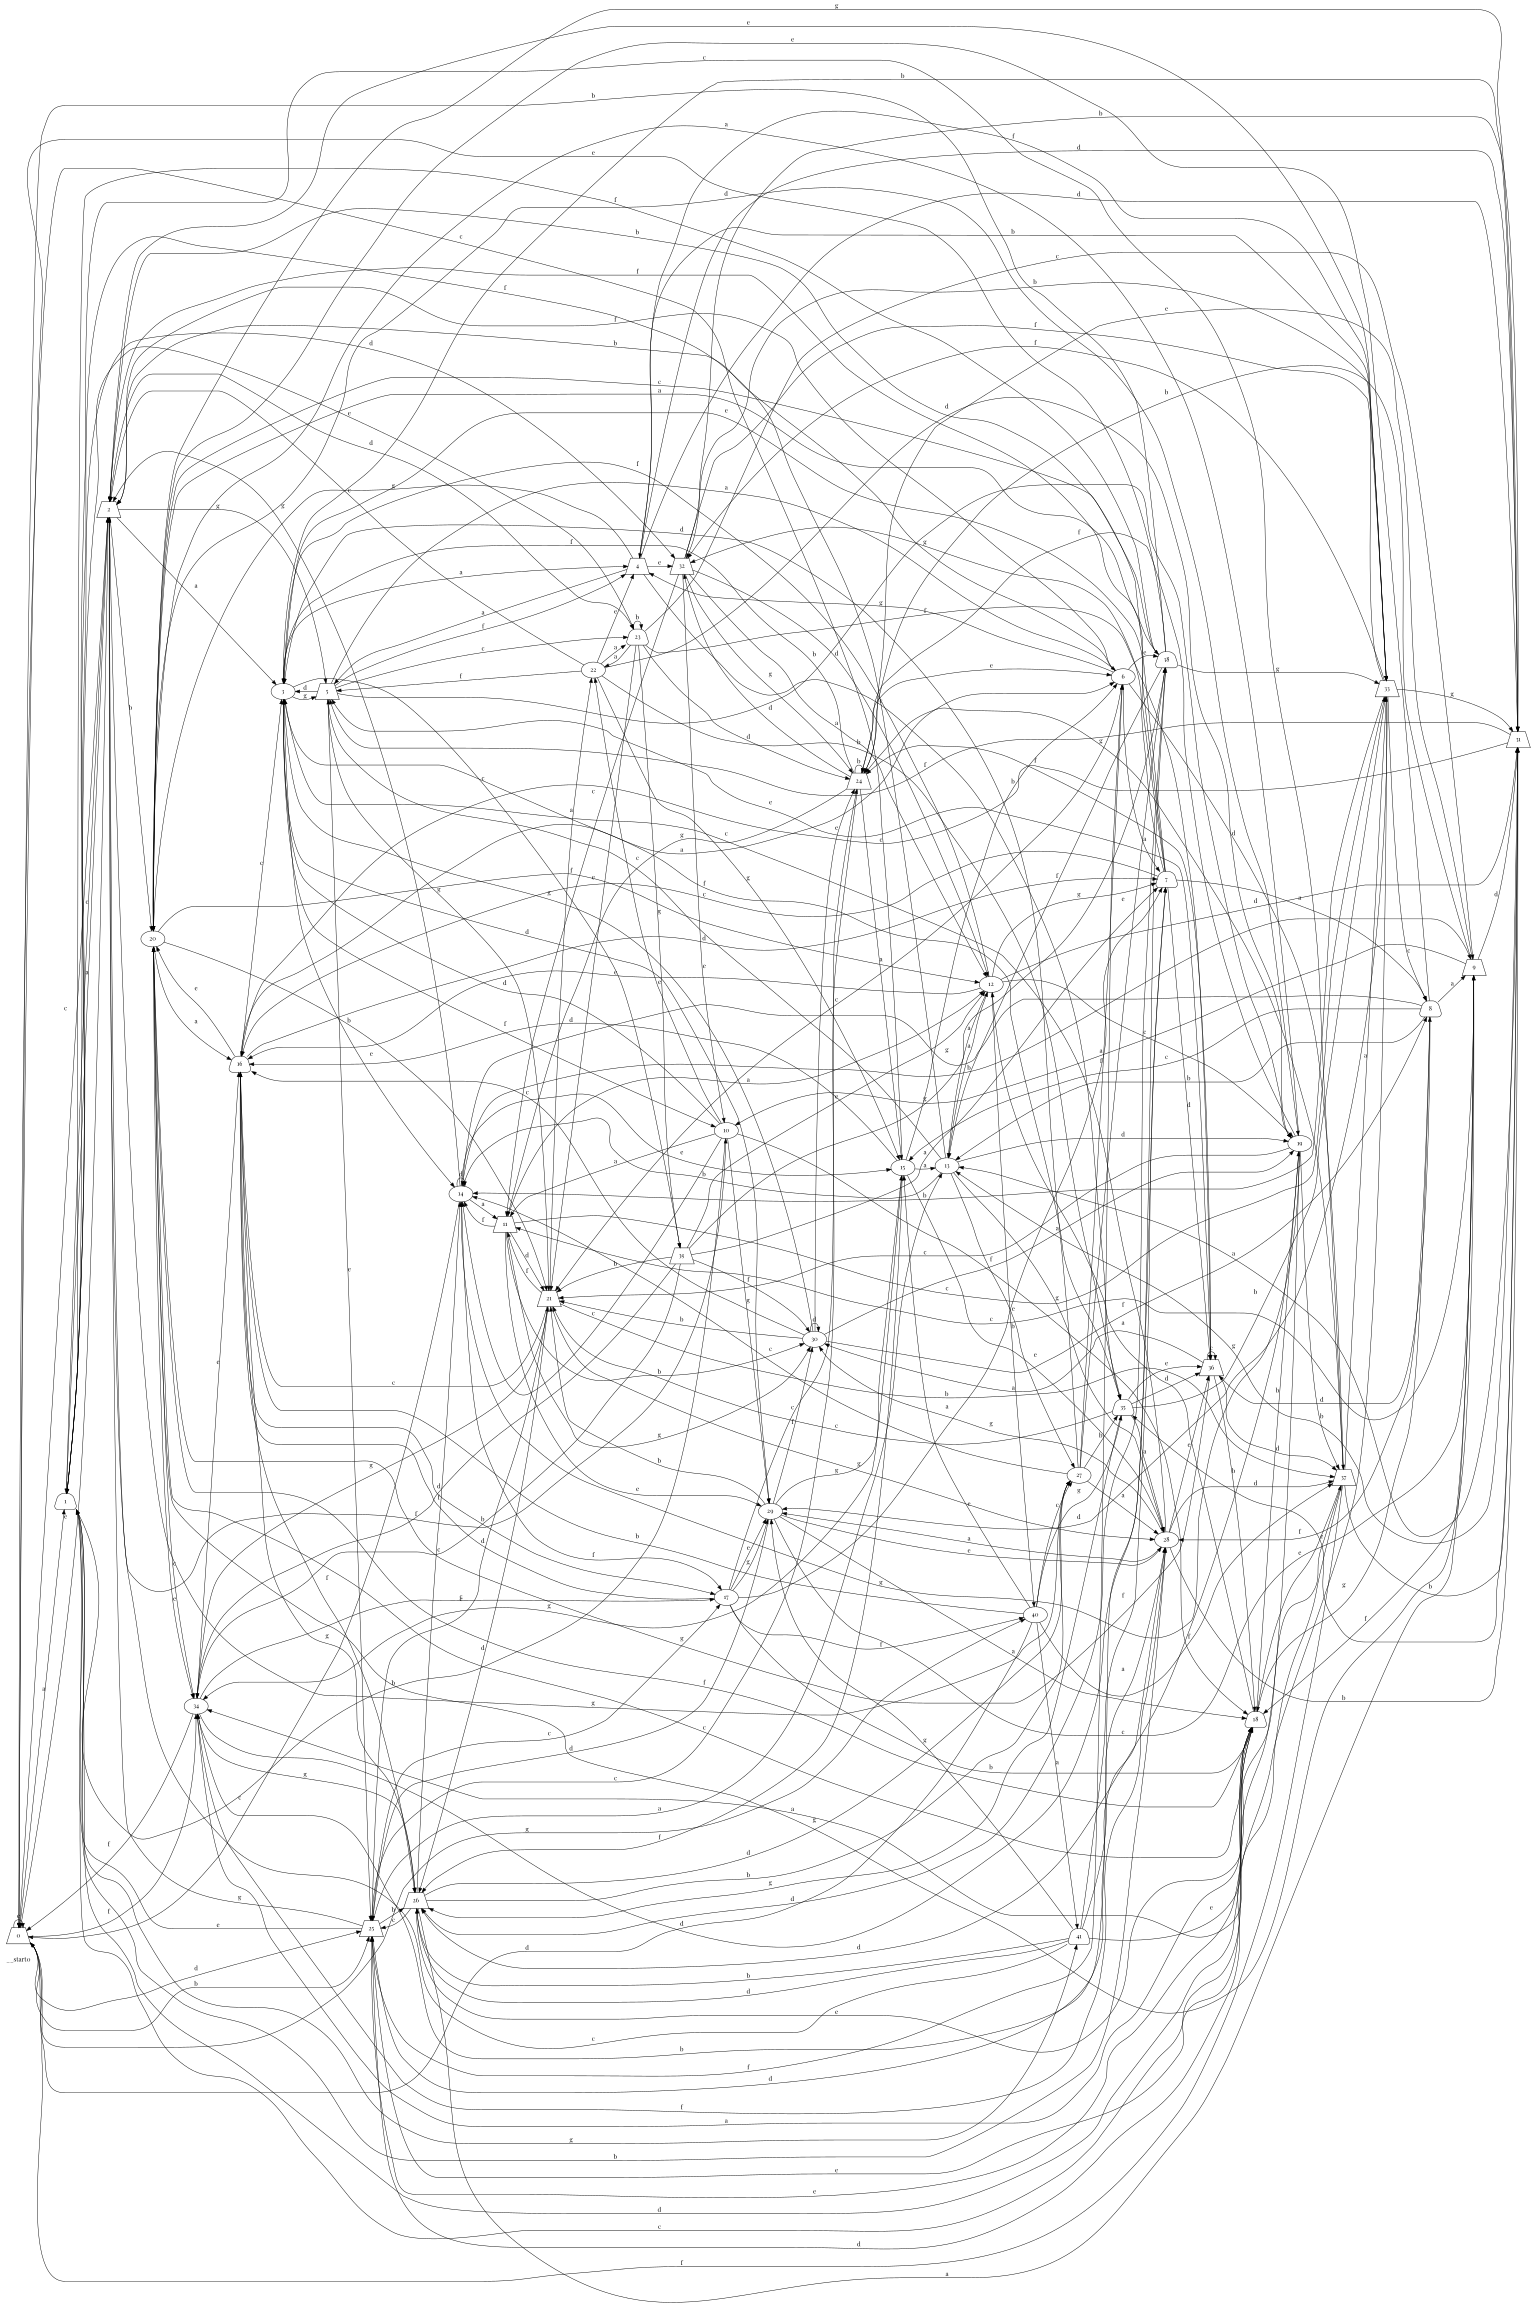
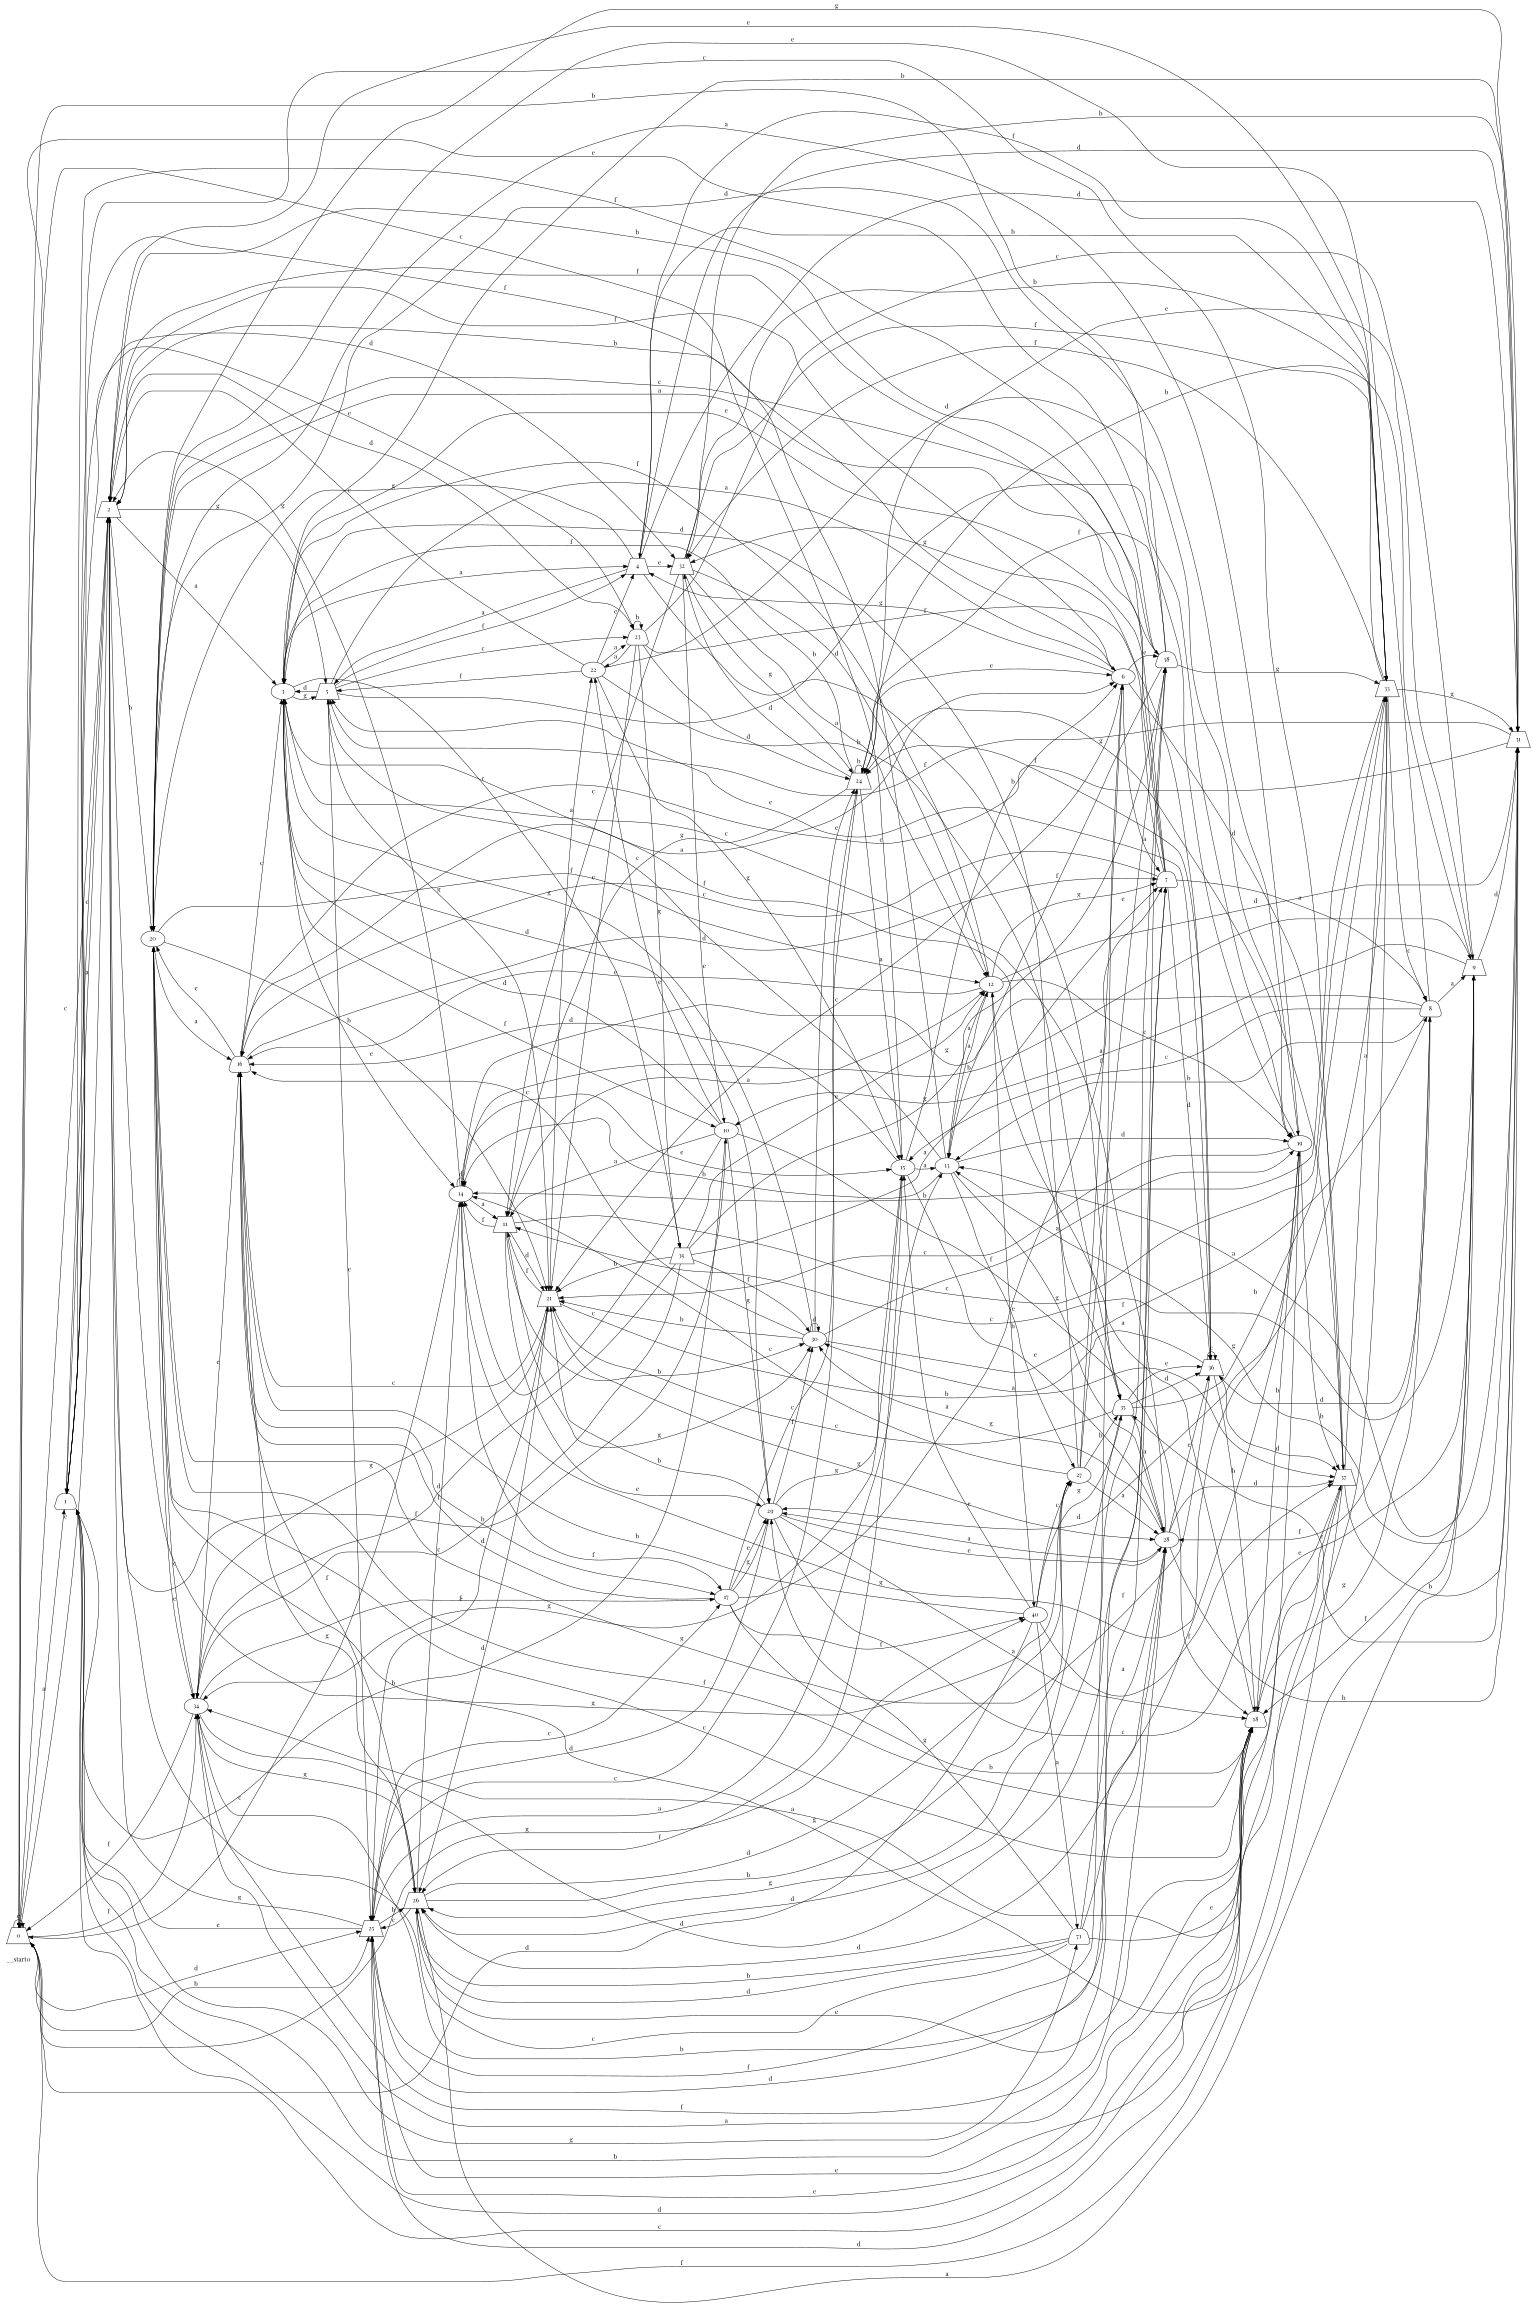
node "41": label "41" -> "71"
